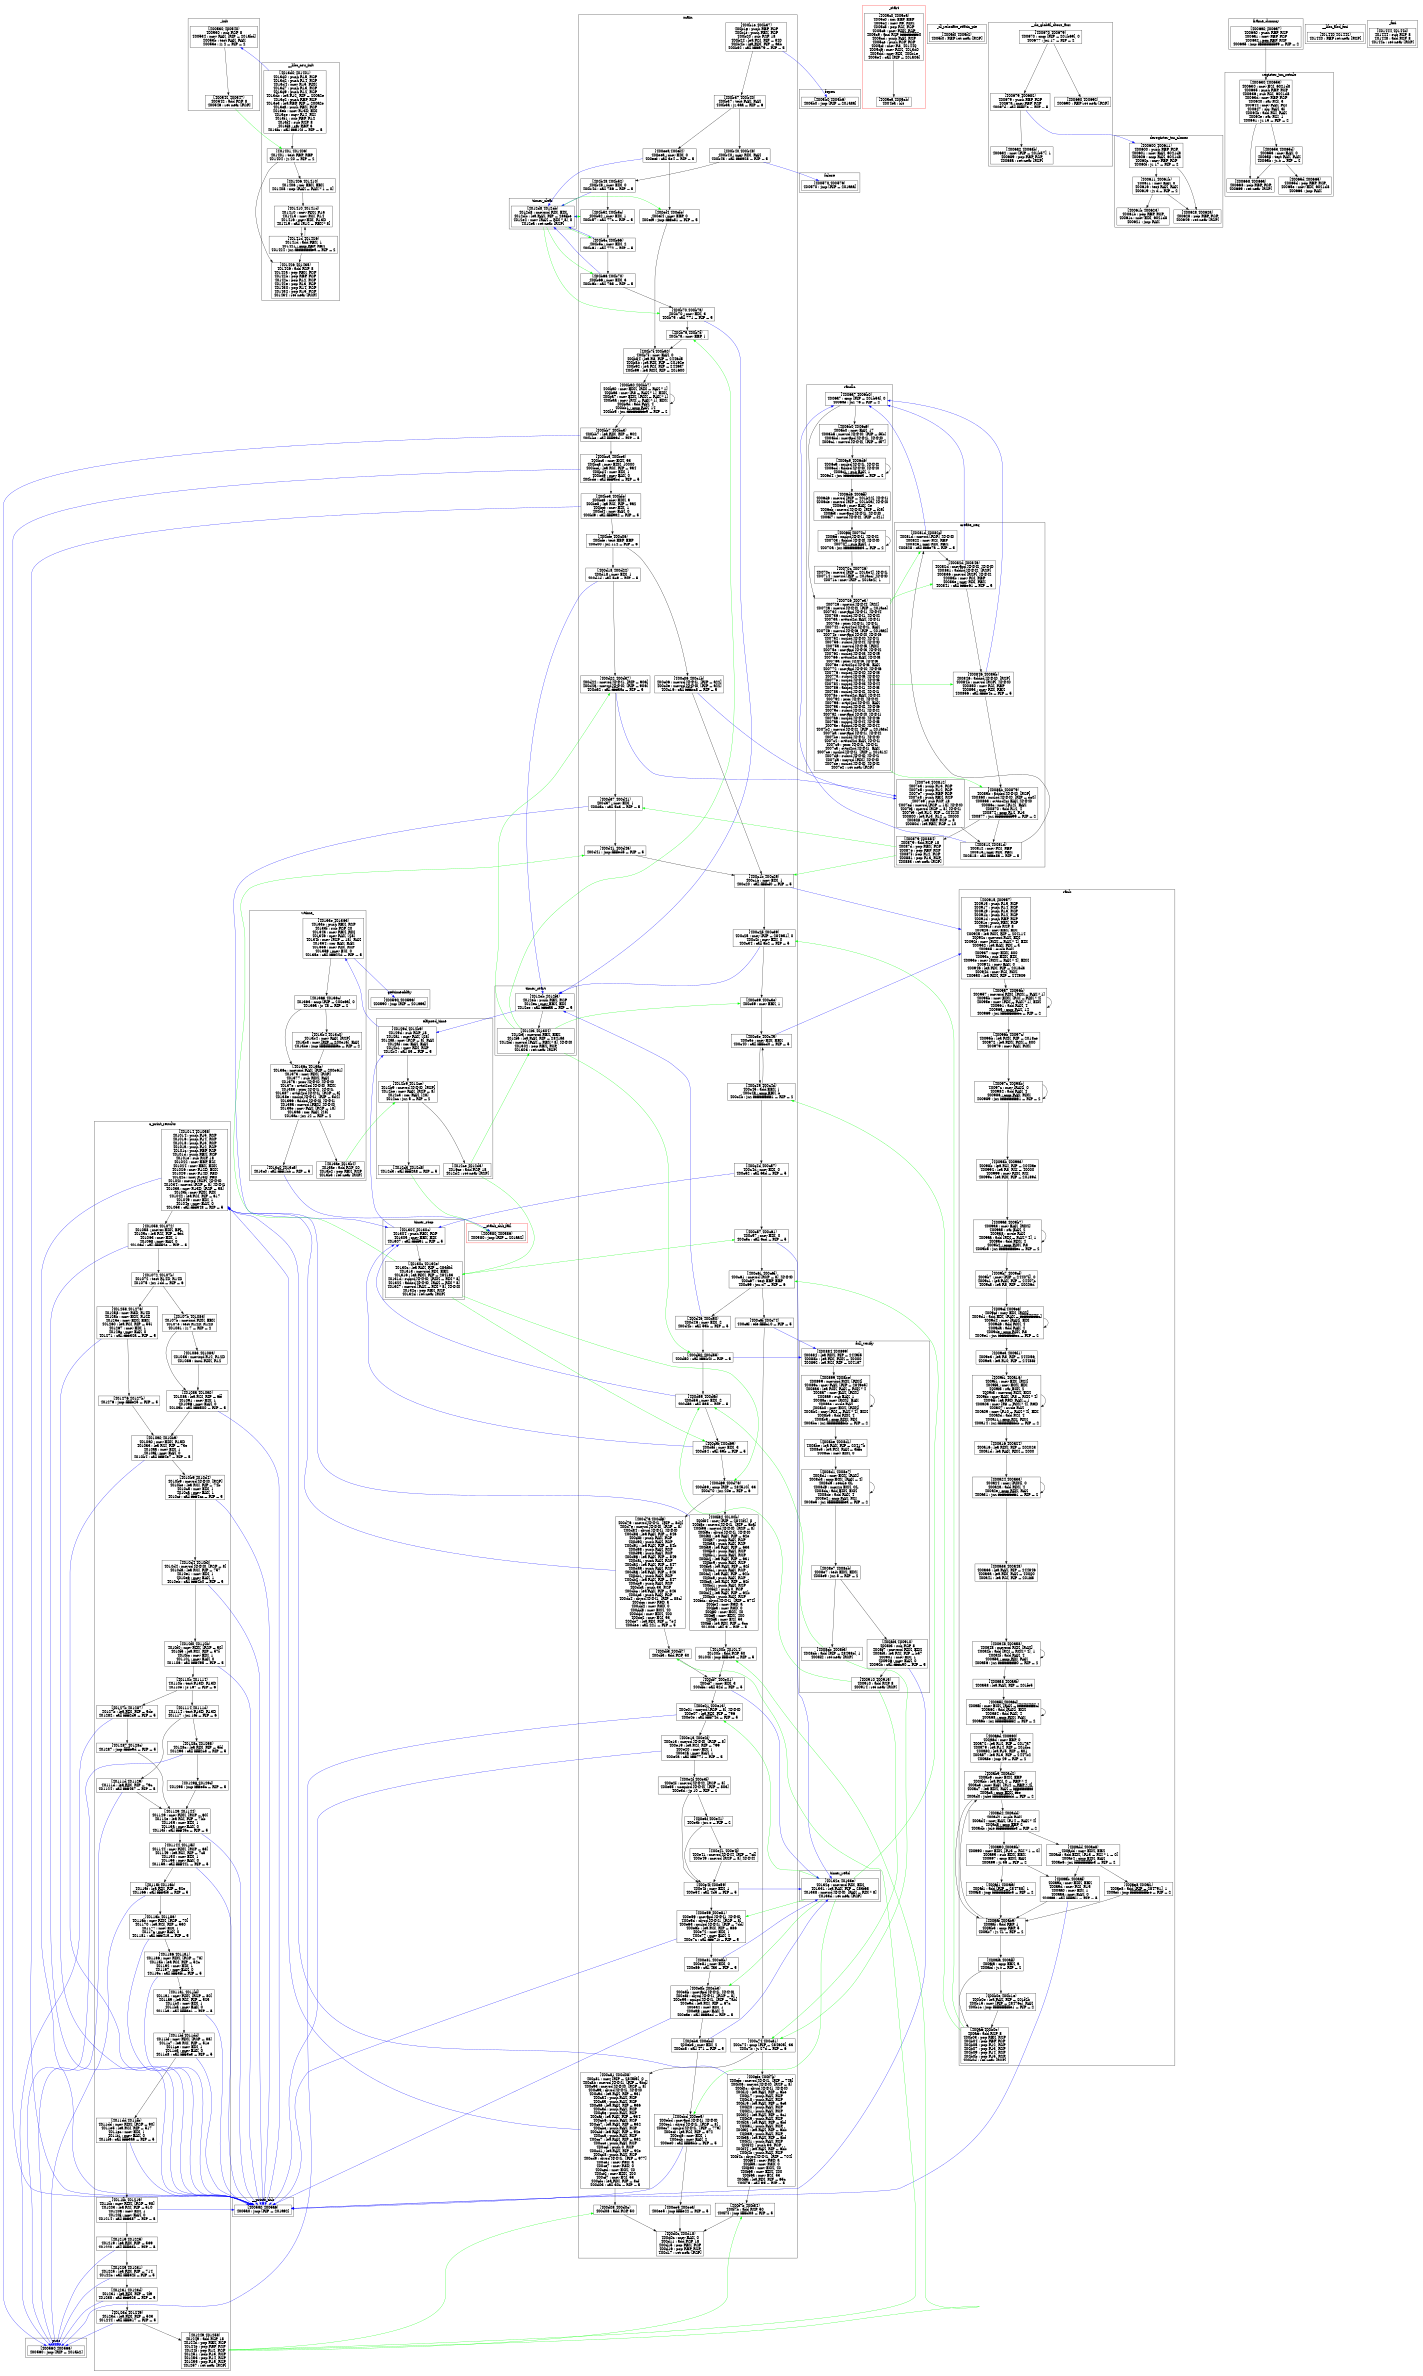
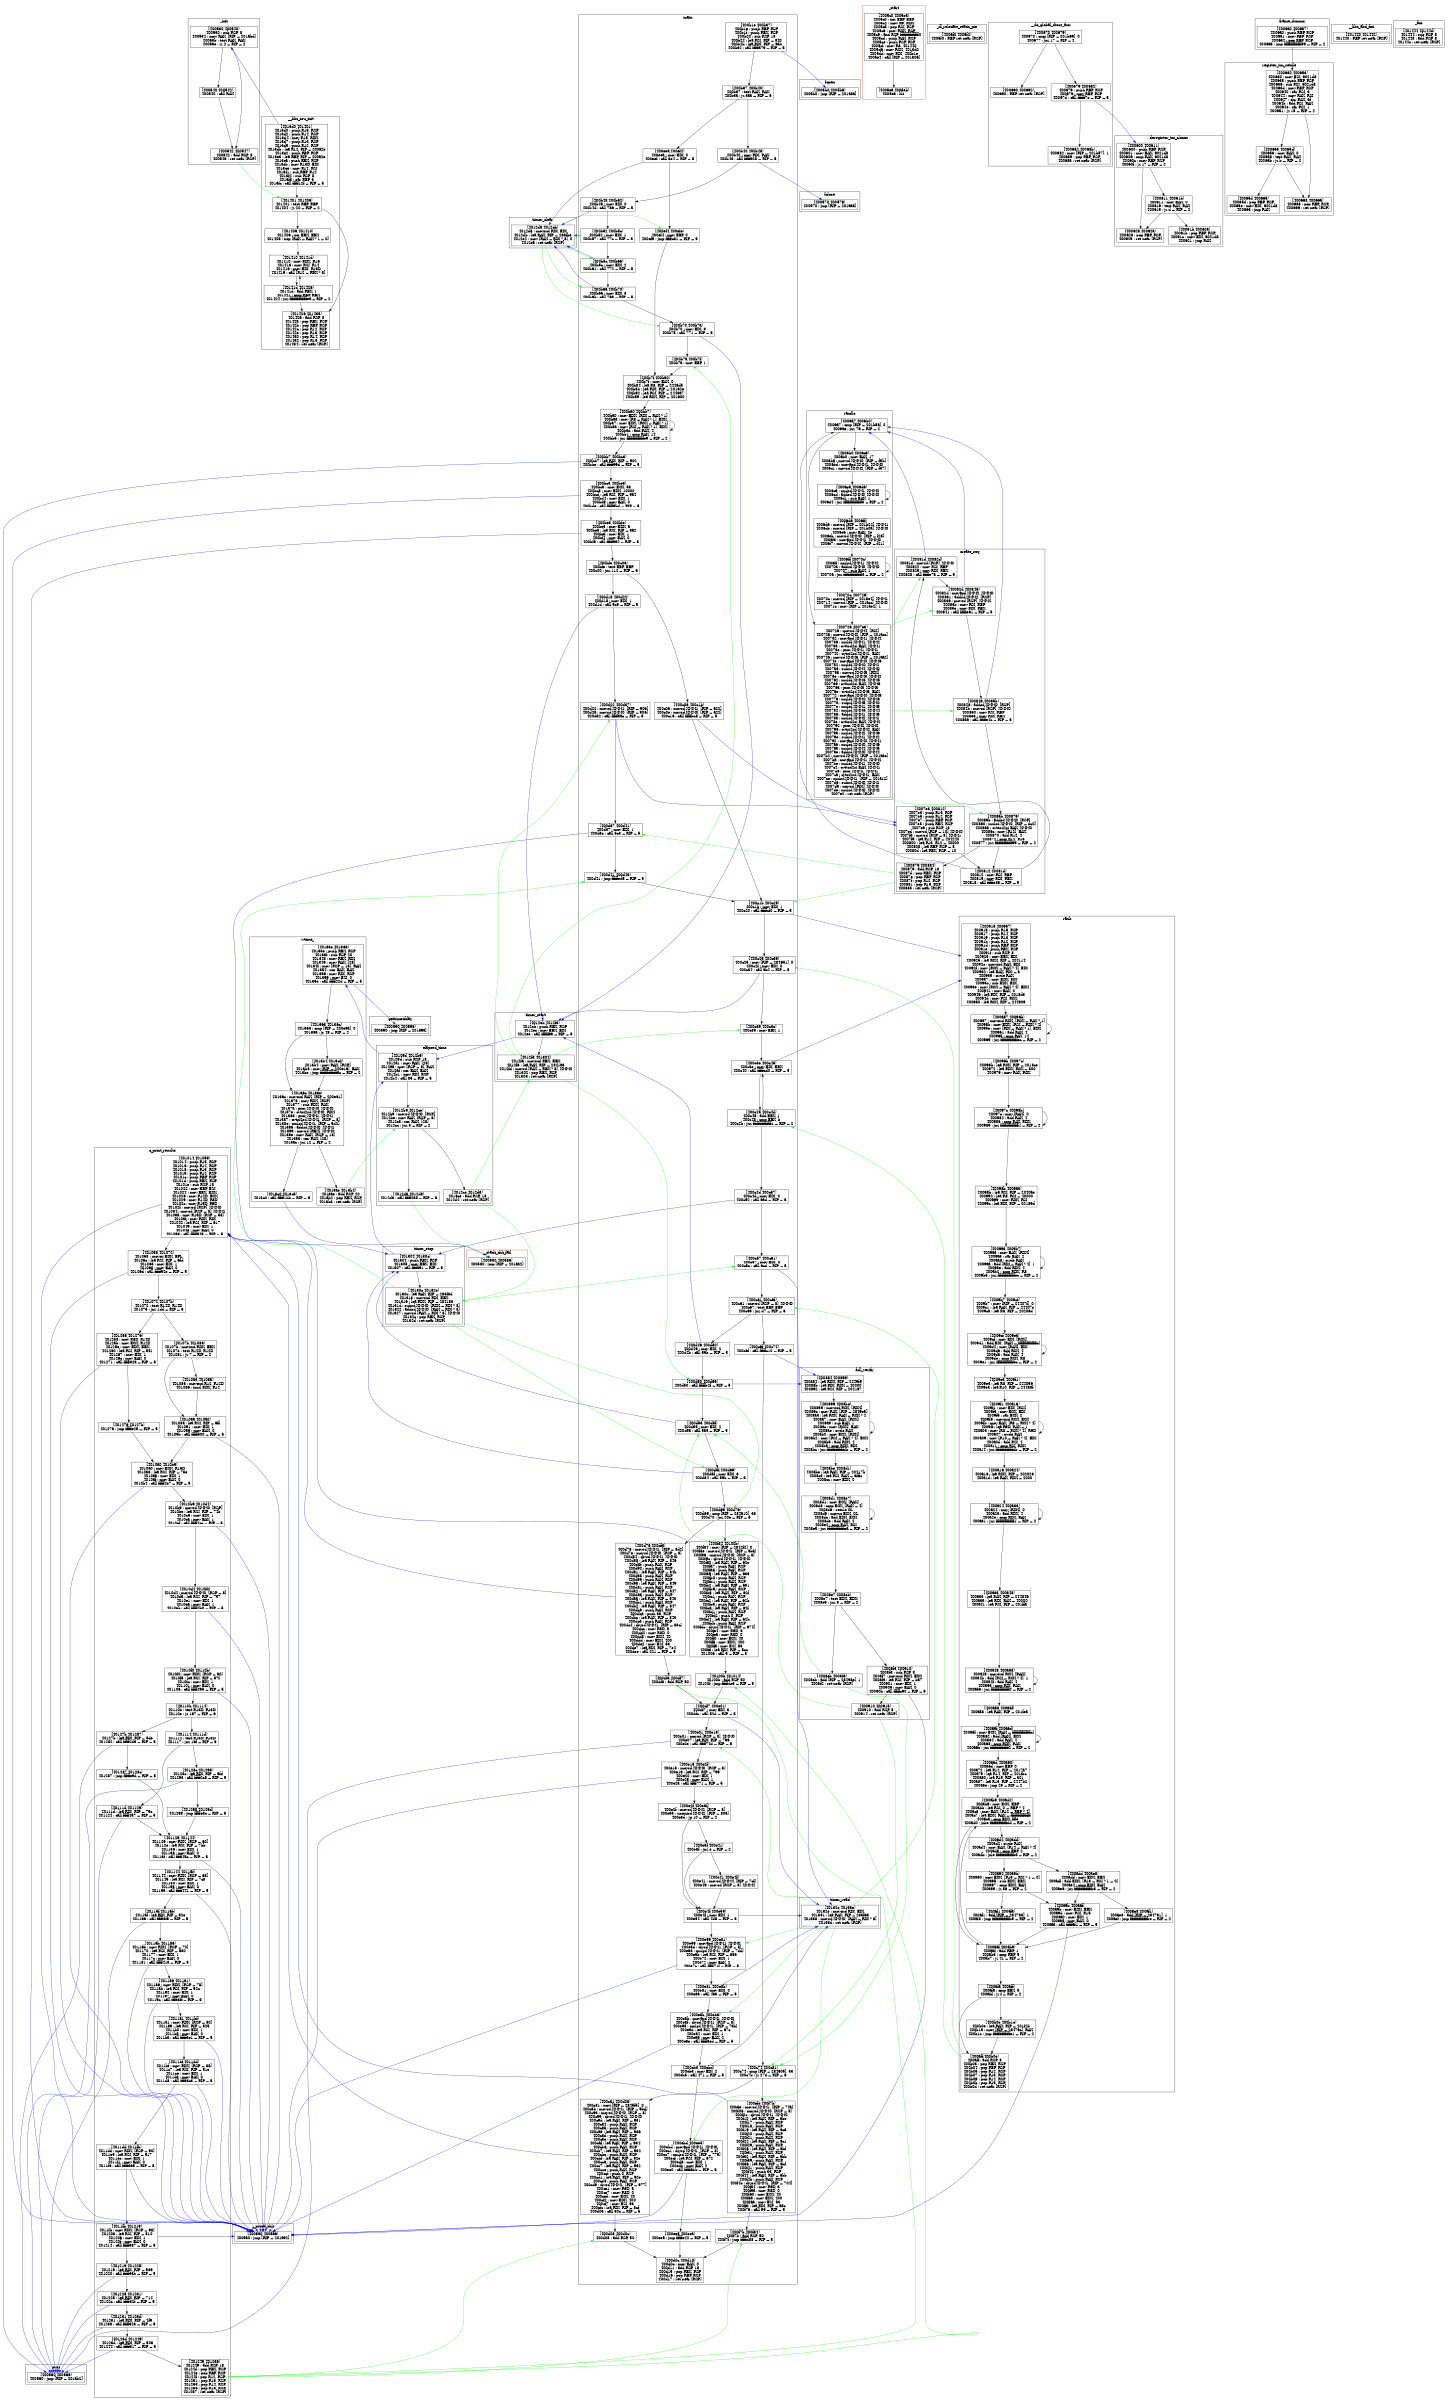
node "[400540,400542) 400540 : call RAX": added
node "[4005ea,4005eb) 4004ea : hlt": label "[4005ea,4005eb) 4004ea : hlt" -> "[4005ea,4005eb) 4005ea : hlt"
node "[400c6f,400c74) 400c6f : efe fffffc10 + RIP + 5": label "[400c6f,400c74) 400c6f : efe fffffc10 + RIP + 5" -> "[400c6f,400c74) 400c6f : call fffffc10 + RIP + 5"
